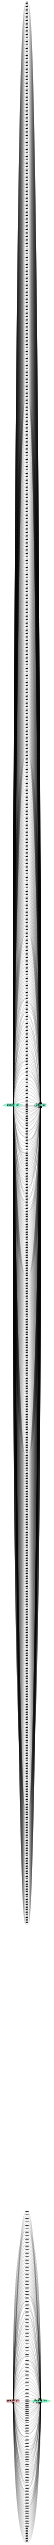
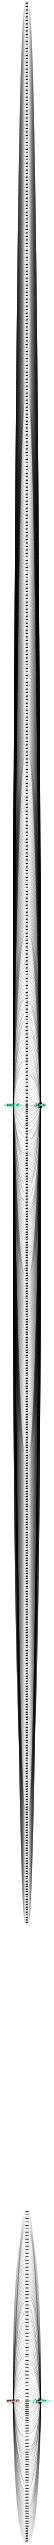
node "mozStorage,  4070": label "mozStorage,  4070" -> "systemd,  4070"
